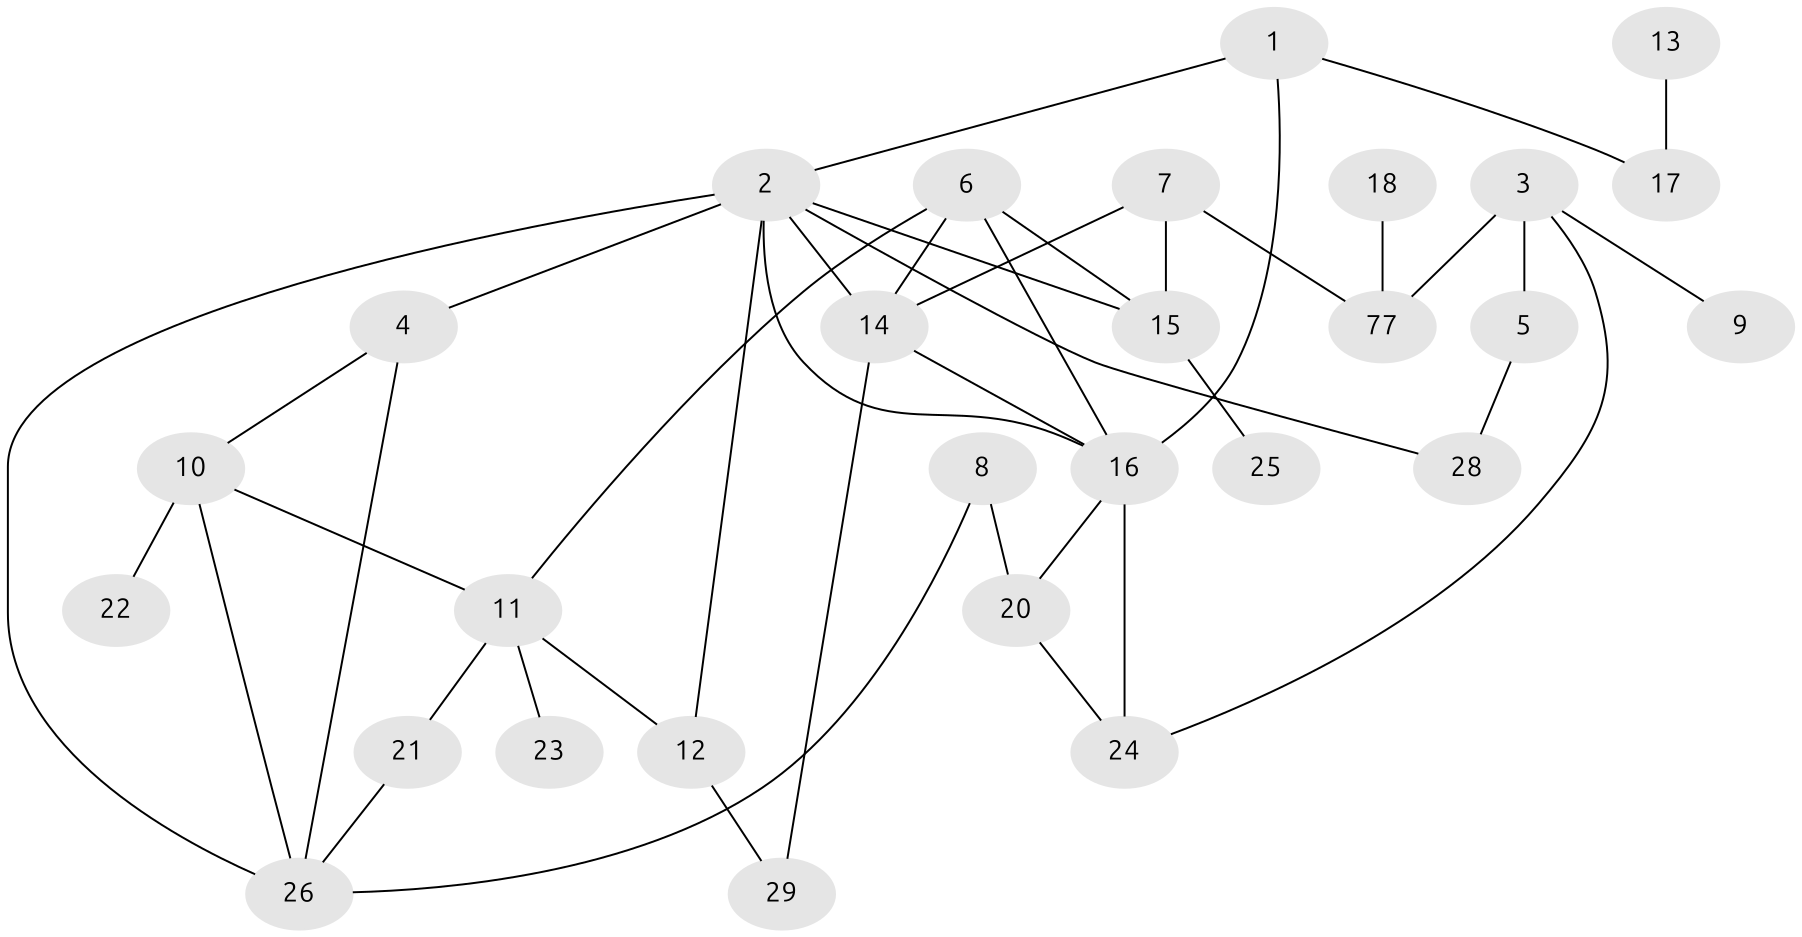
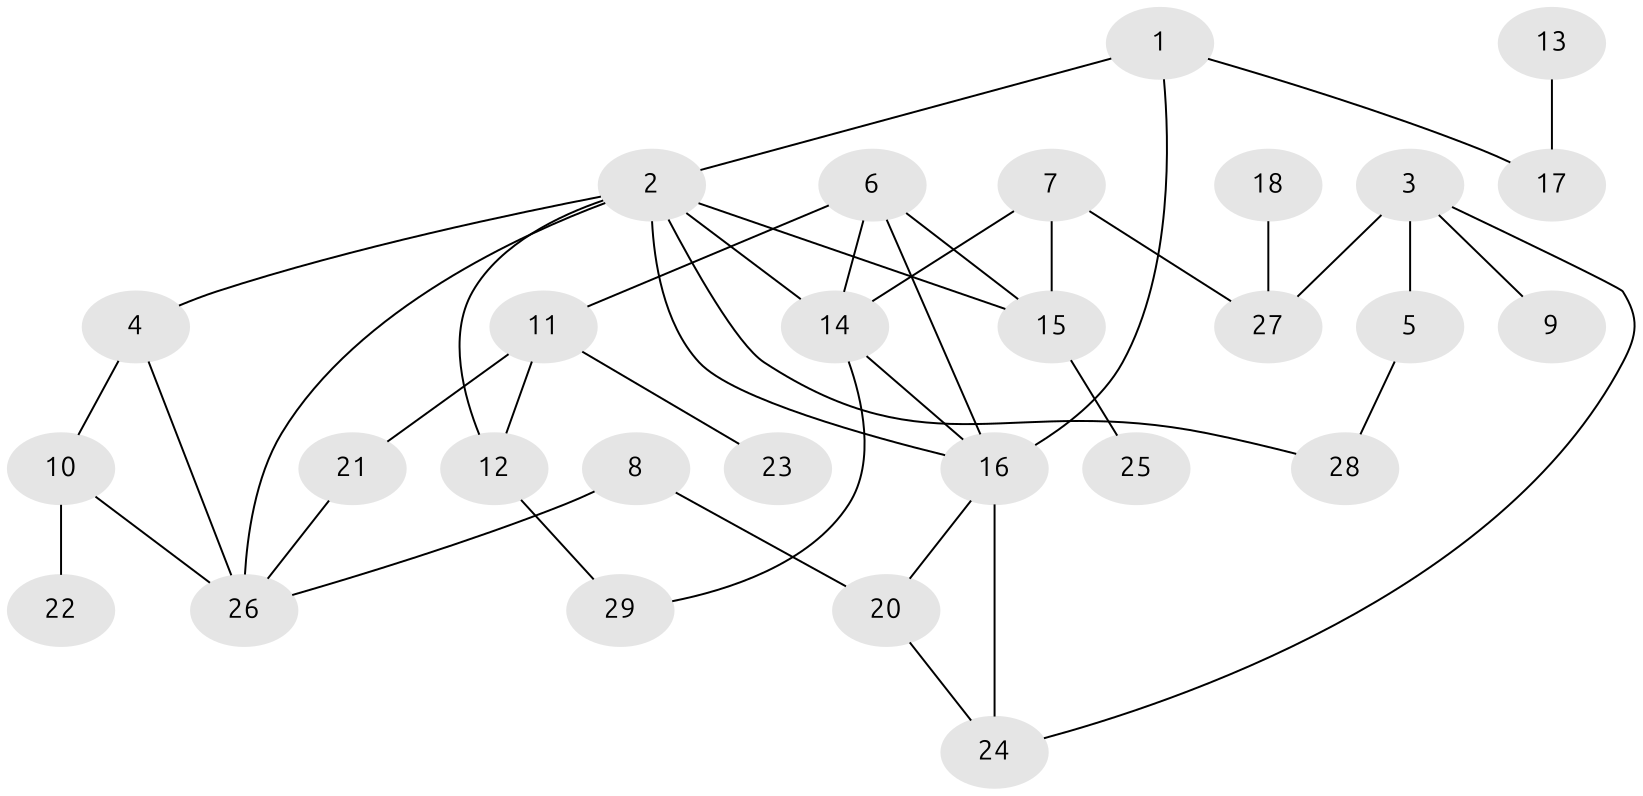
node "77": label "77" -> "27"
edge "10" -- "11": removed
